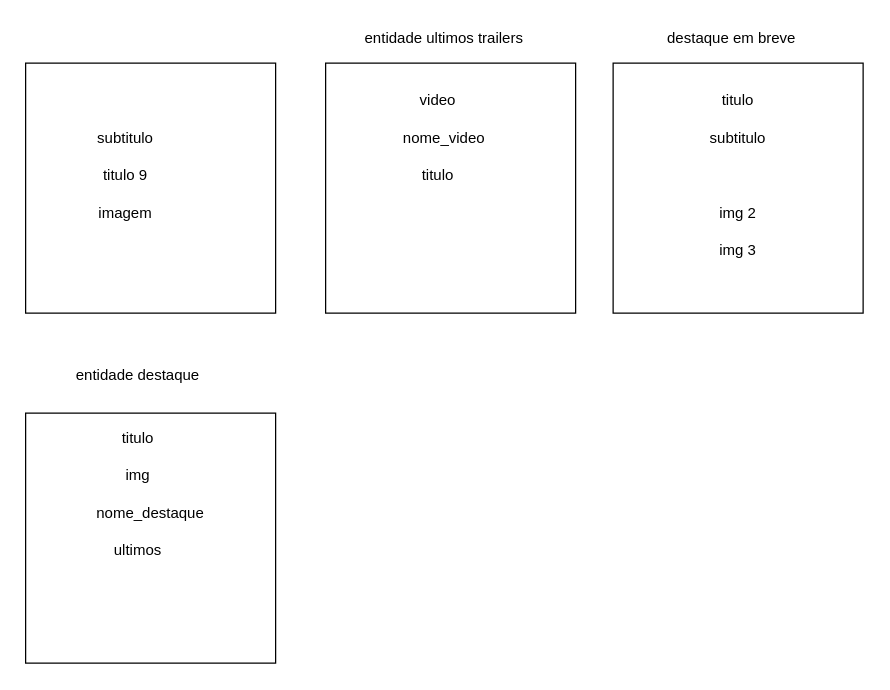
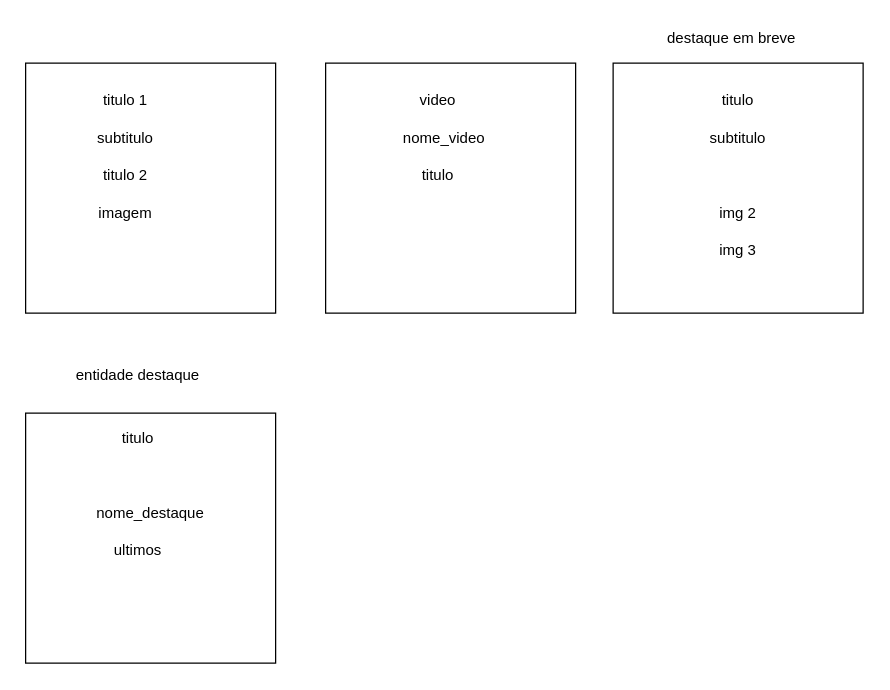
node "entidade ultimos trailers": removed
node "titulo 1": added
node "titulo 9": label "titulo 9" -> "titulo 2"
node "img": removed
